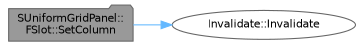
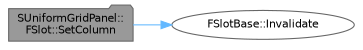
node "Invalidate::Invalidate": label "Invalidate::Invalidate" -> "FSlotBase::Invalidate"
